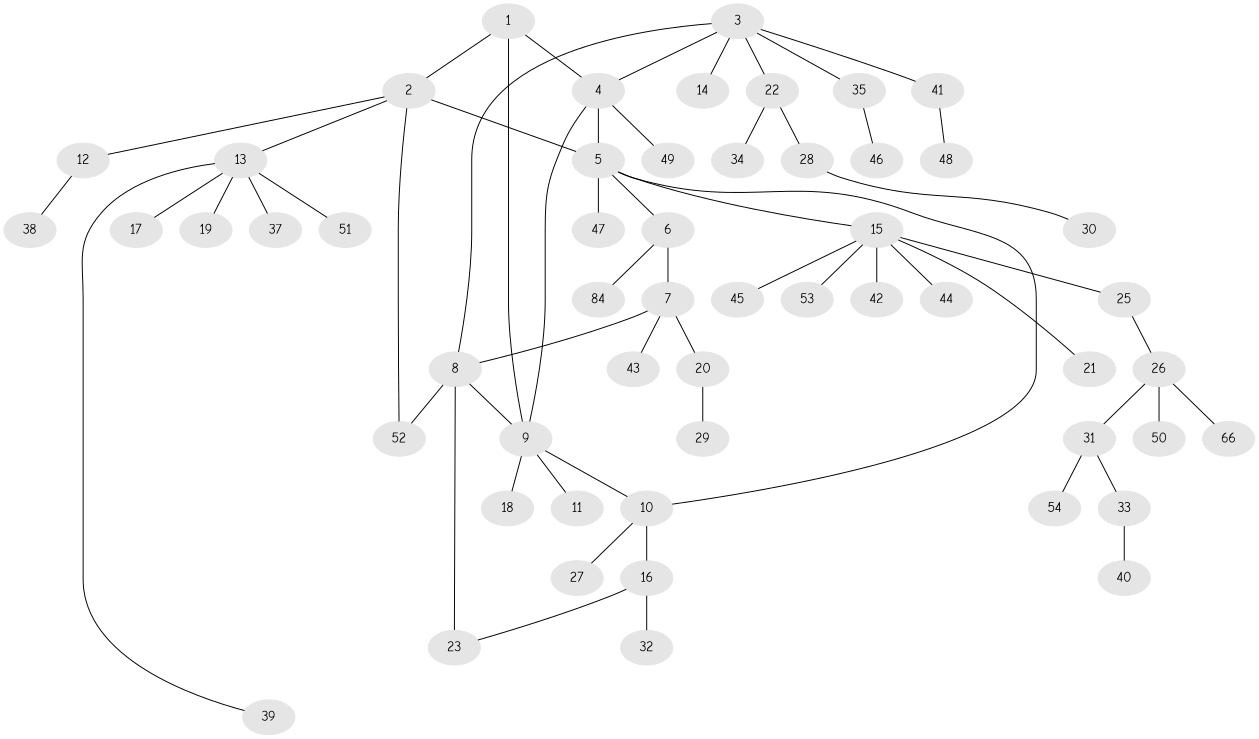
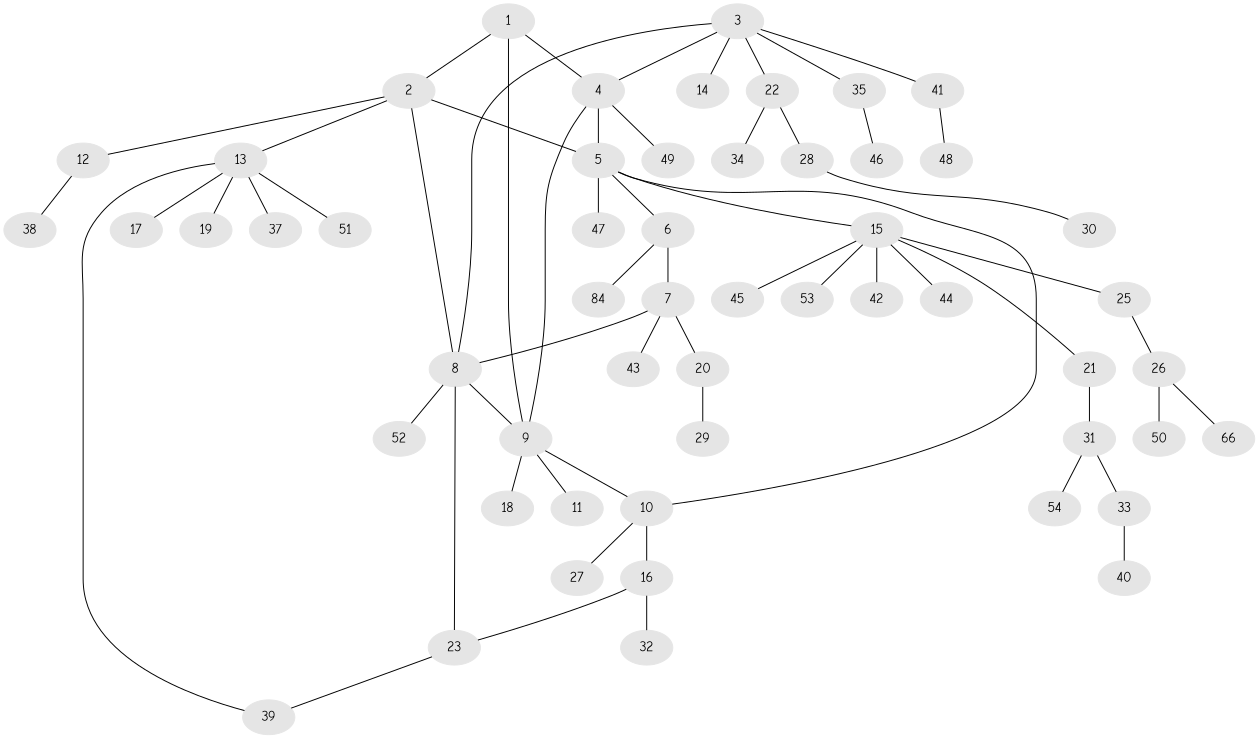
edge "2" -- "52": now "2" -- "8"
edge "26" -- "31": now "21" -- "31"
edge "23" -- "39": added
